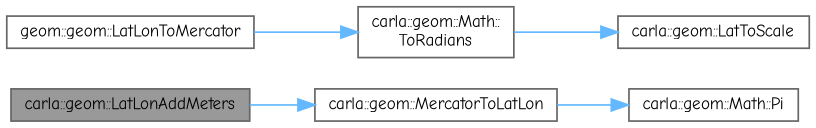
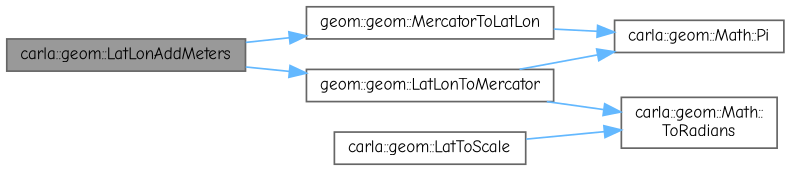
edge "carla::geom::Math:: ToRadians" -> "carla::geom::LatToScale": reversed
edge "geom::geom::LatLonToMercator" -> "carla::geom::Math::Pi": added
edge "carla::geom::LatLonAddMeters" -> "geom::geom::LatLonToMercator": added
node "carla::geom::MercatorToLatLon": label "carla::geom::MercatorToLatLon" -> "geom::geom::MercatorToLatLon"
